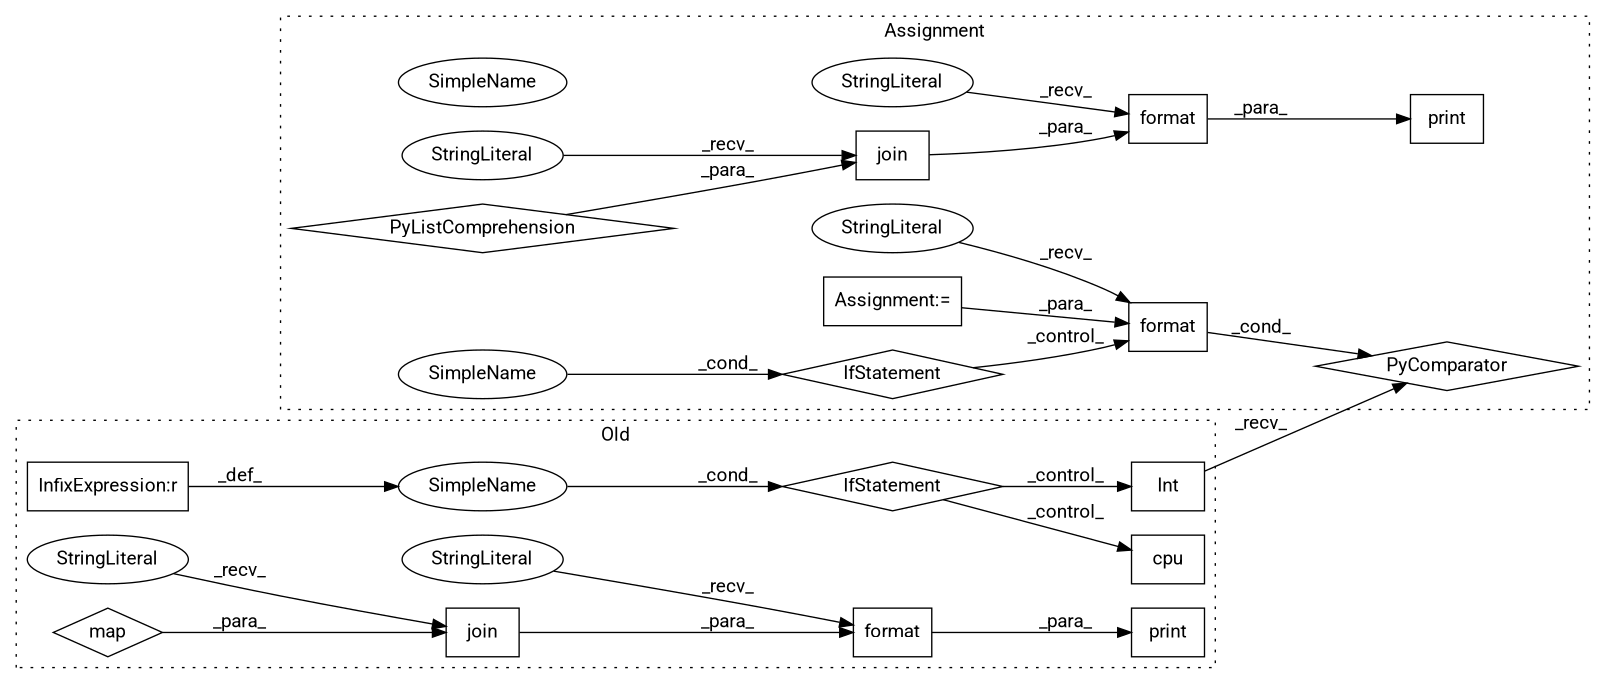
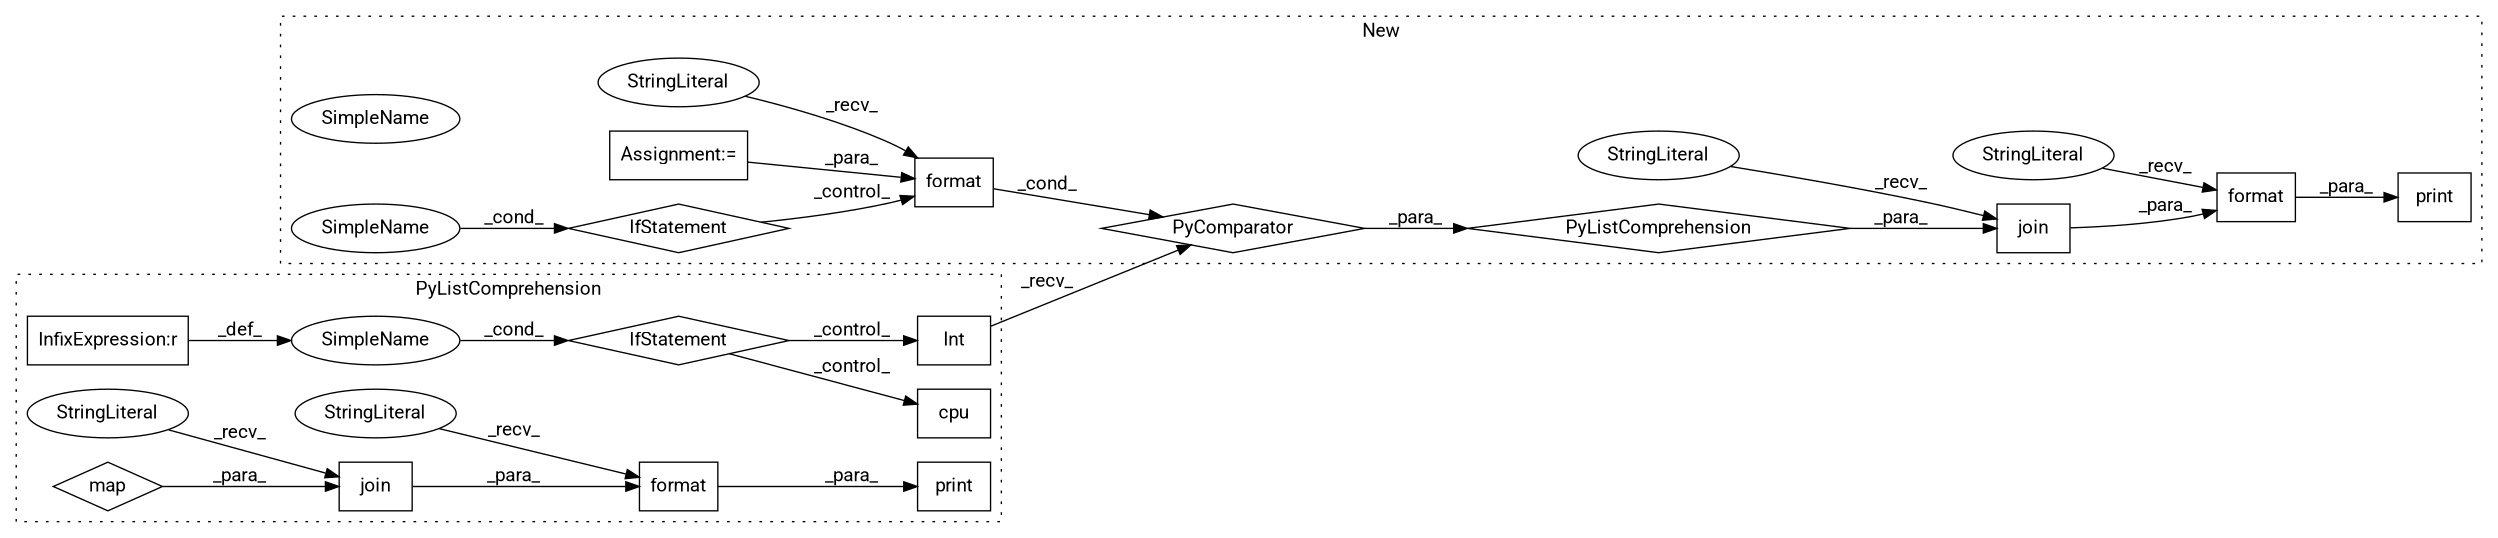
cluster "Assignment": label "Assignment" -> "New"
edge "PyComparator" -> "PyListComprehension": added, label "_para_"
cluster "Old": label "Old" -> "PyListComprehension"
